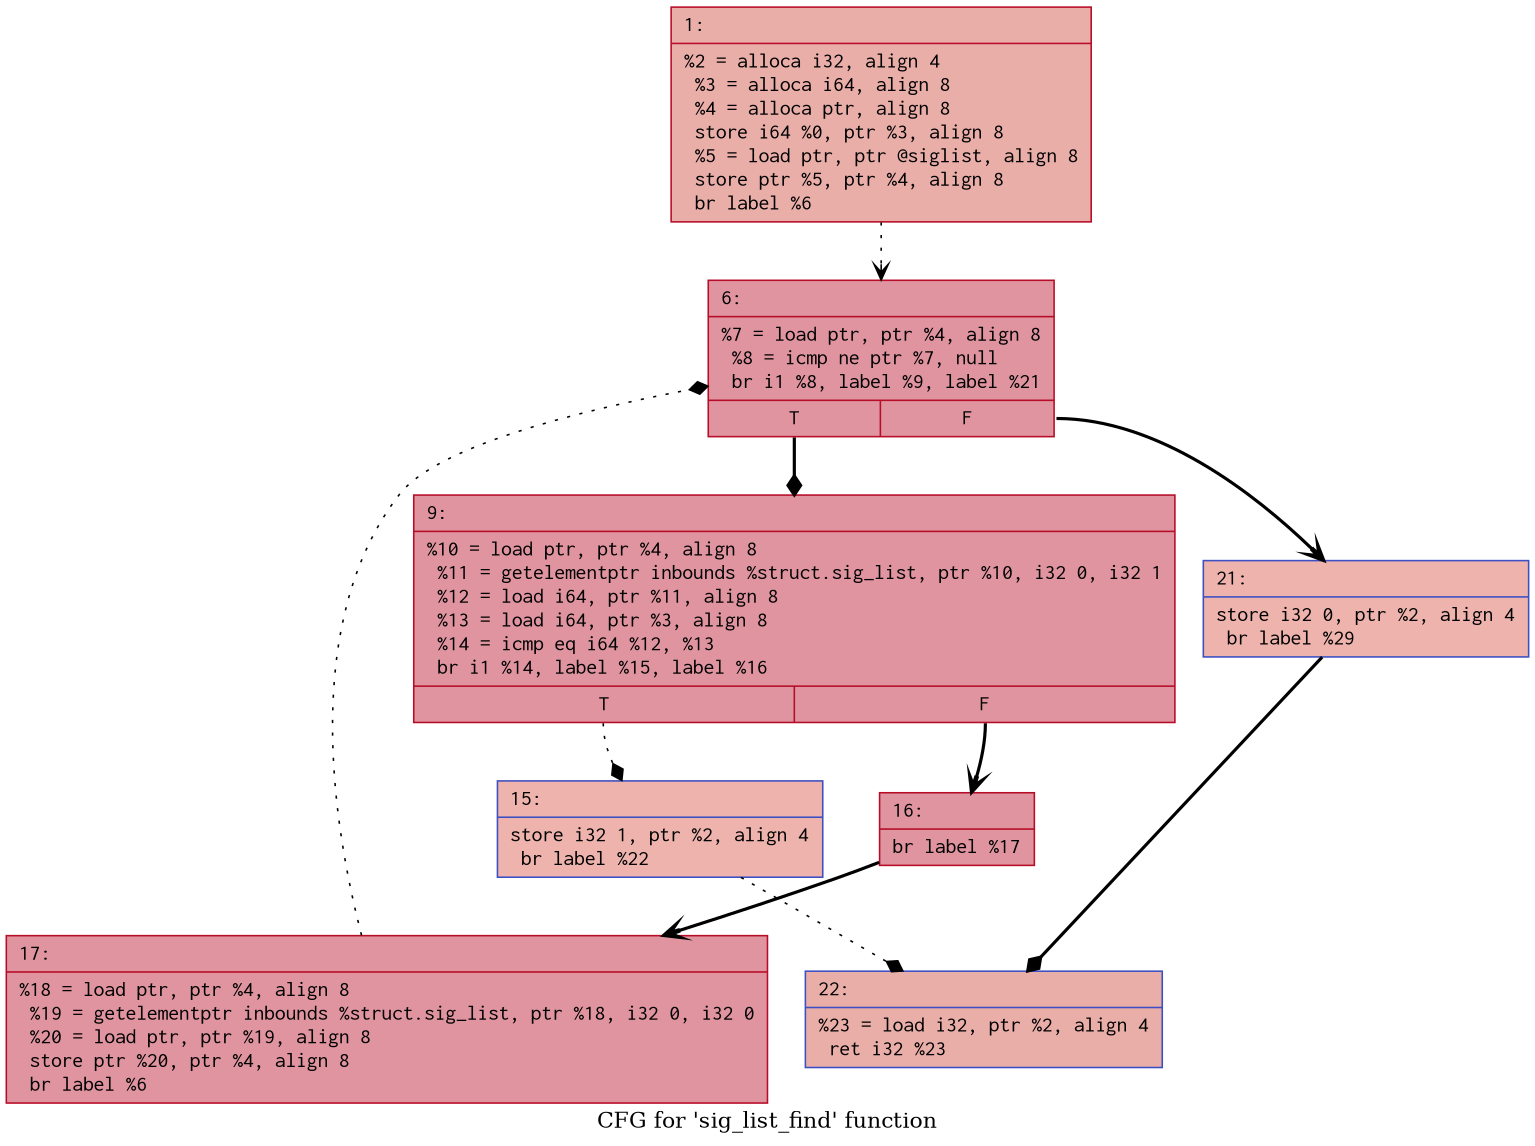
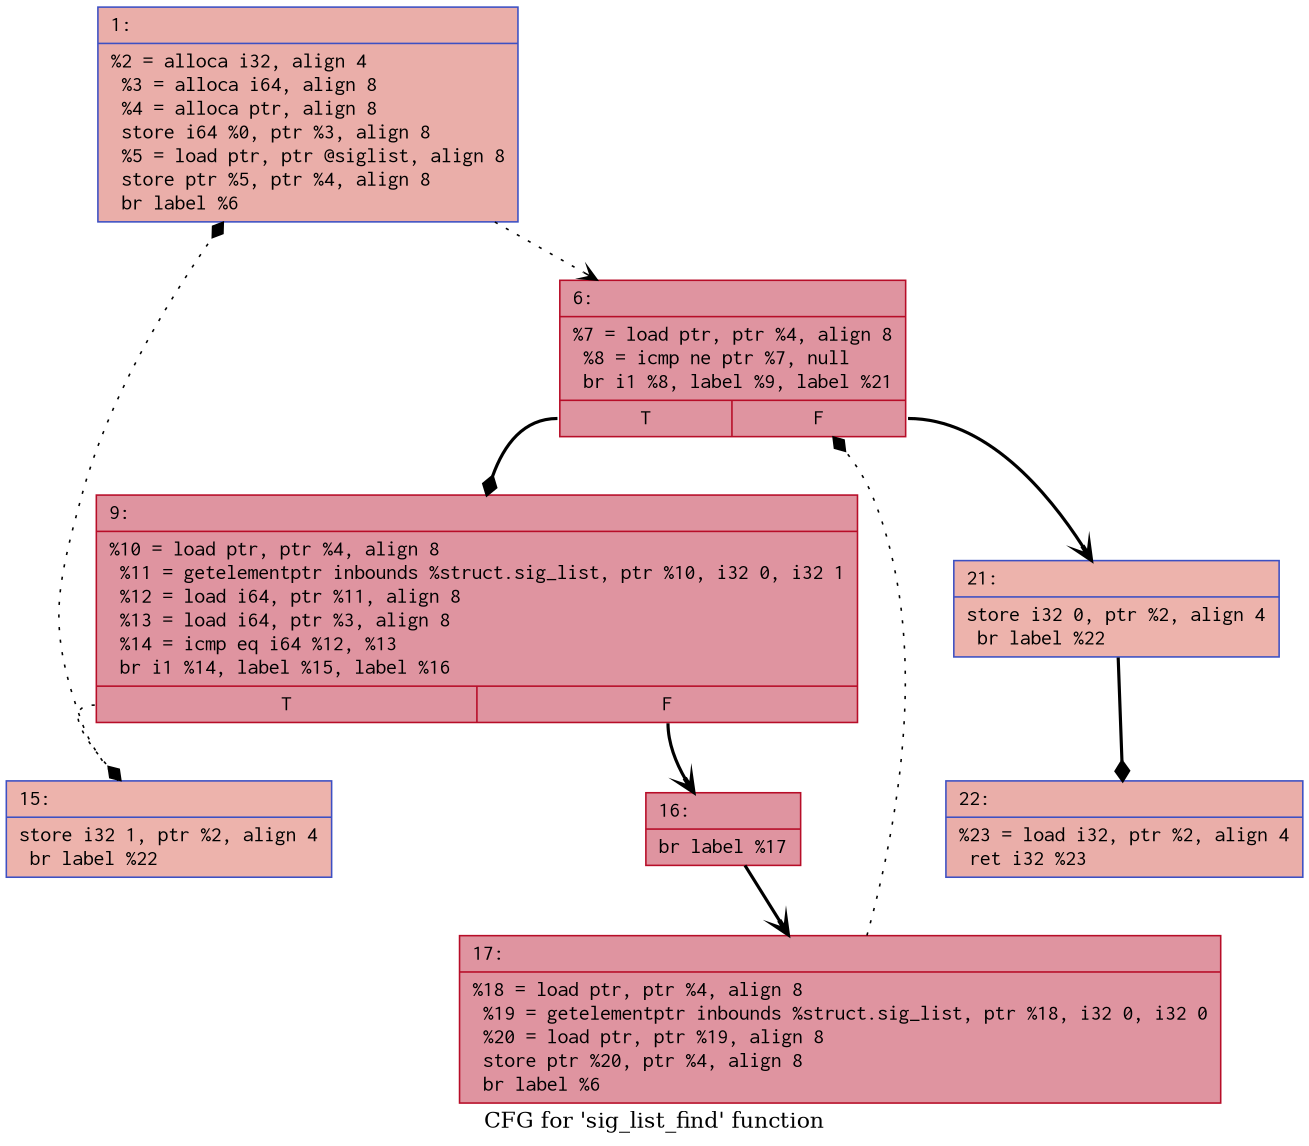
node "1:": color #b70d28ff -> #3d50c3ff
node "21:": text "br label %29" -> "br label %22"
edge "15:" -> "22:": now "15:" -> "1:"
